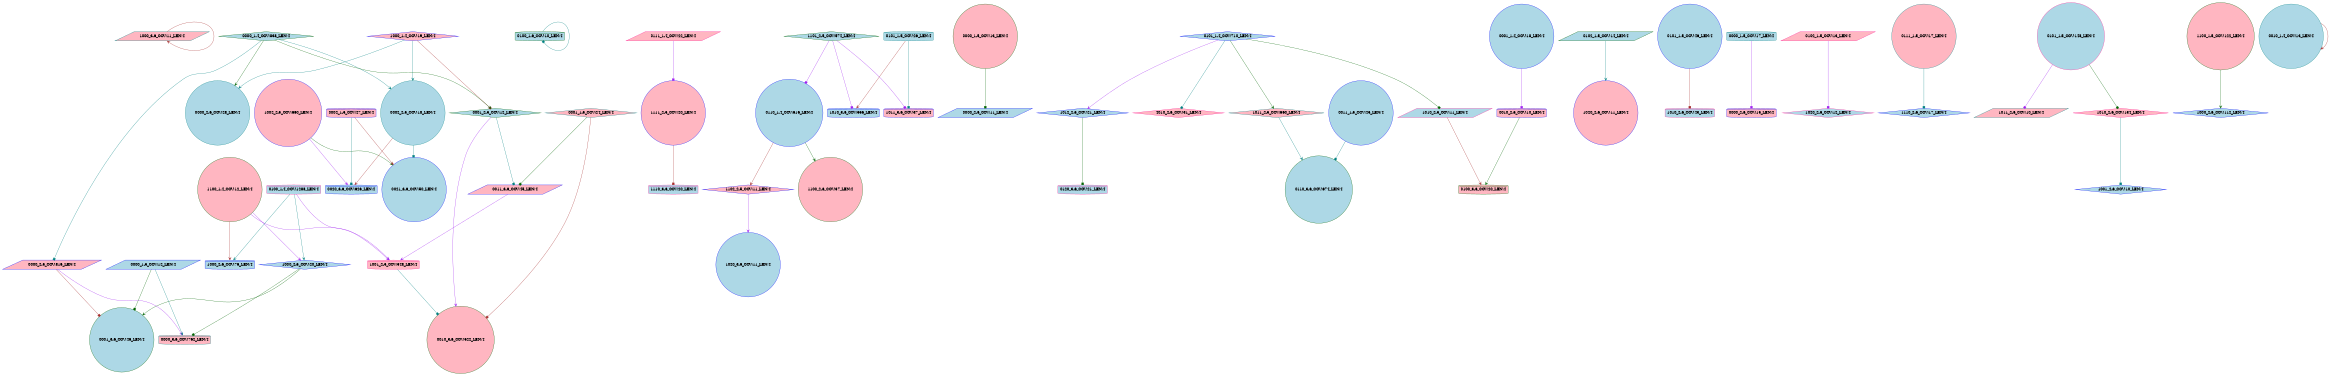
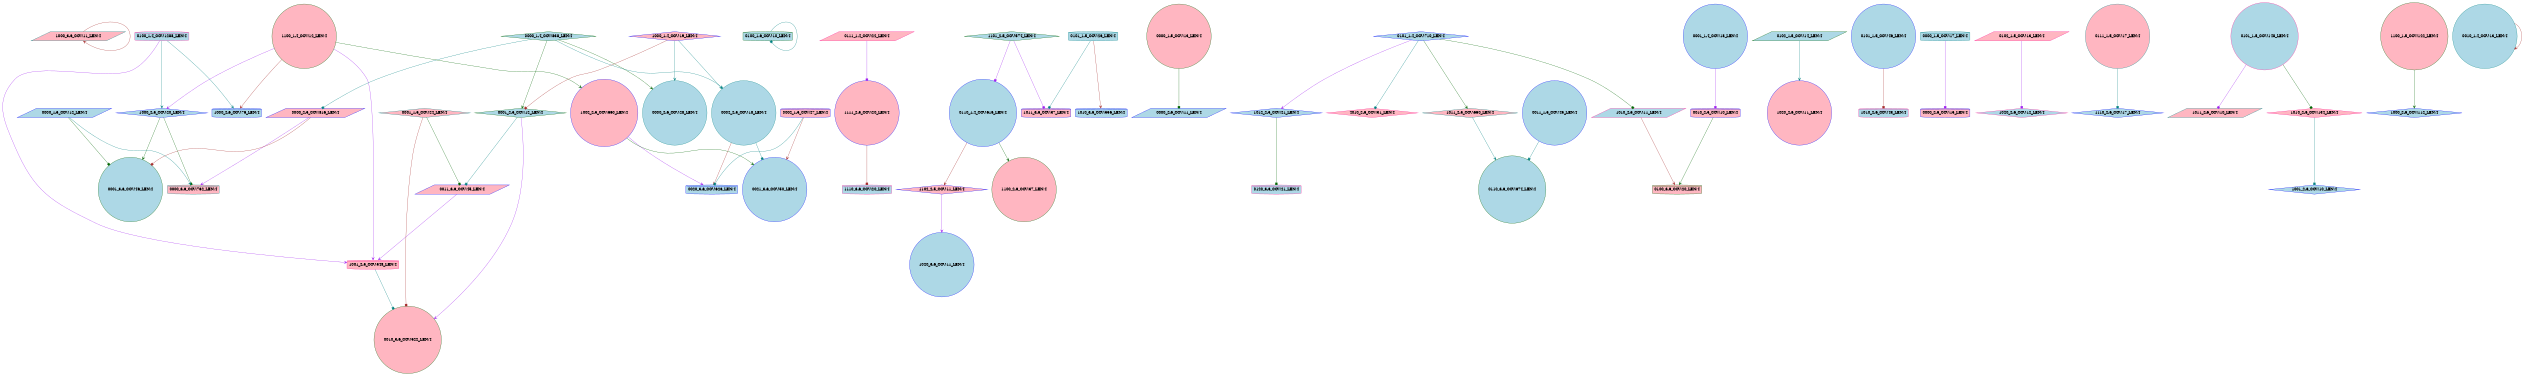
edge "1100_1-4_COV:12_LEN:4" -> "1002_2-5_COV:660_LEN:4": added
edge "1101_2-5_COV:574_LEN:4" -> "1010_3-6_COV:556_LEN:4": removed
